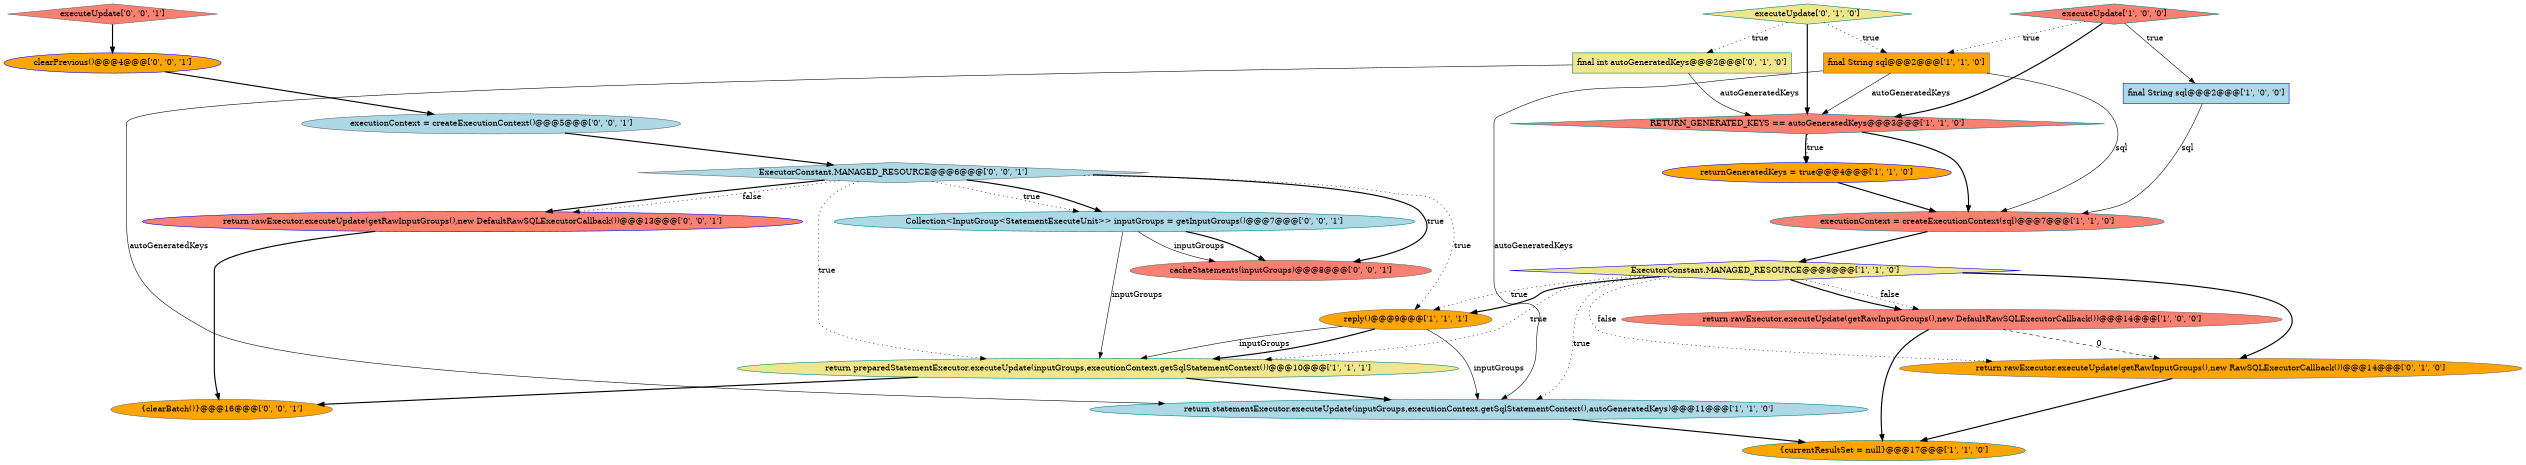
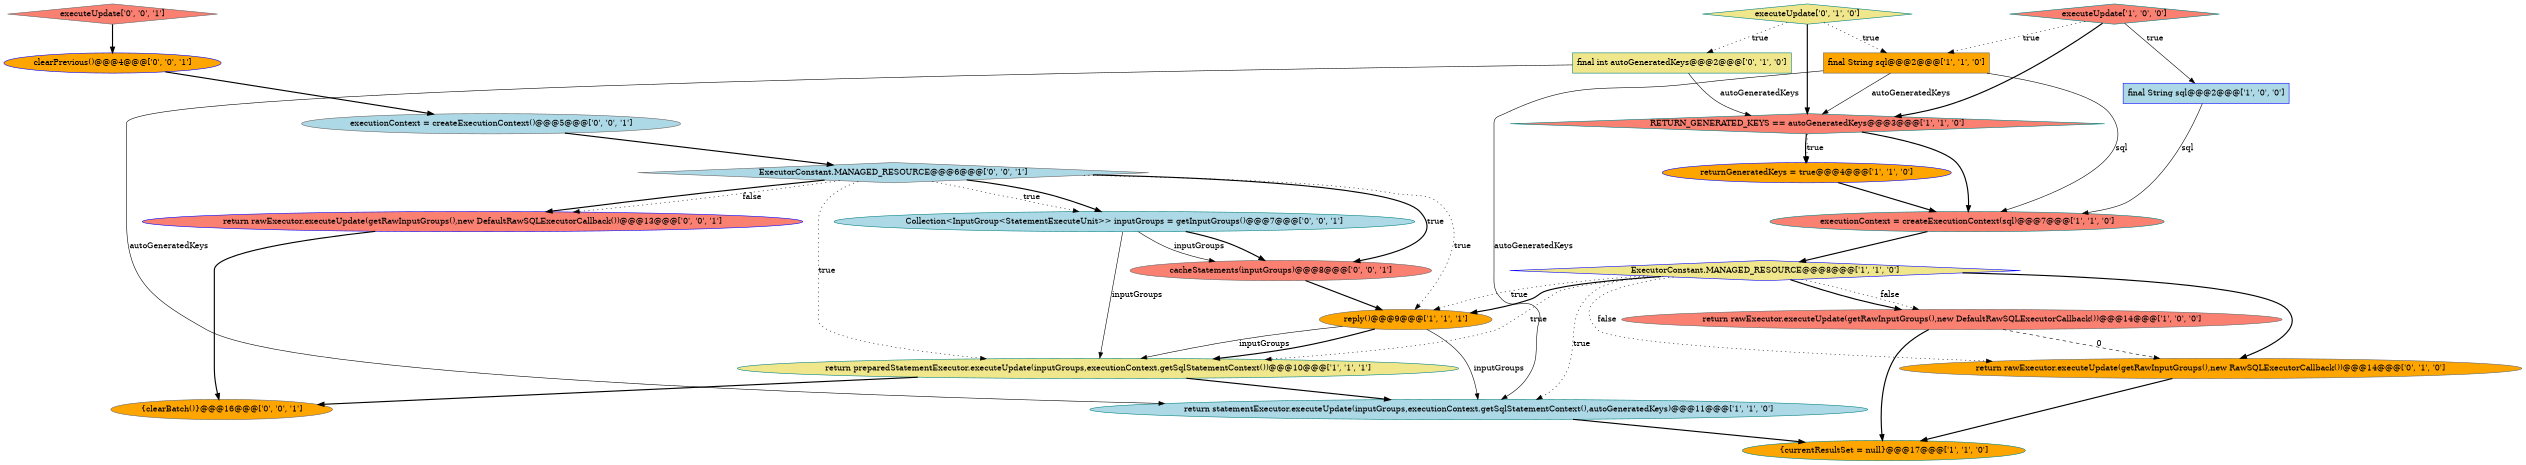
edge "cacheStatements(inputGroups)@@@8@@@['0', '0', '1']" -> "reply()@@@9@@@['1', '1', '1']": added
